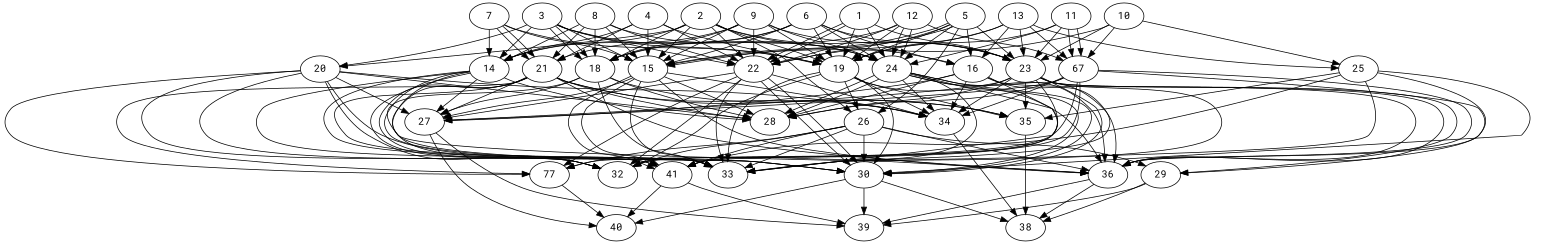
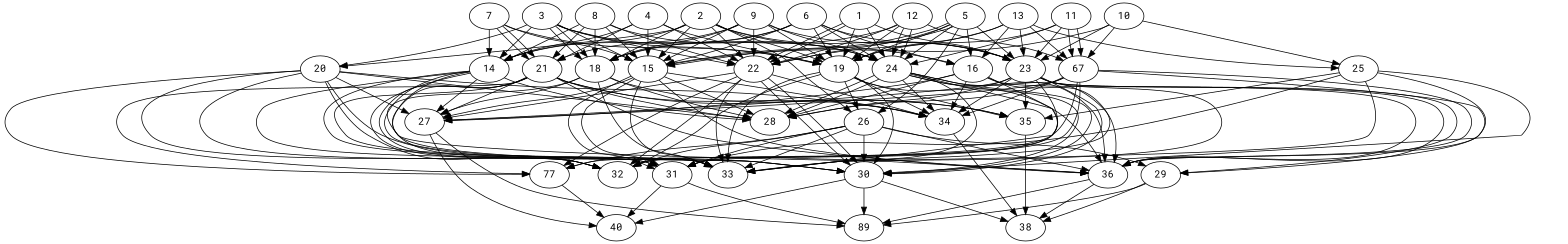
node "41": label "41" -> "31"
node "39": label "39" -> "89"
